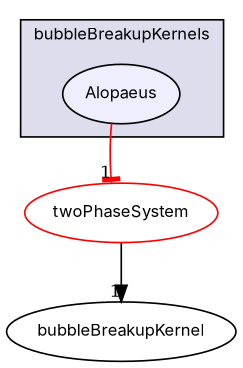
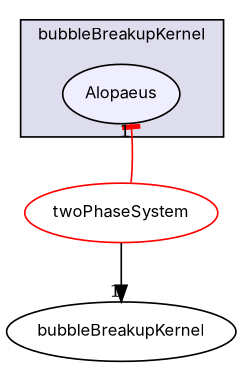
cluster "bubbleBreakupKernels": label "bubbleBreakupKernels" -> "bubbleBreakupKernel"
edge "Alopaeus" -> "twoPhaseSystem": reversed
